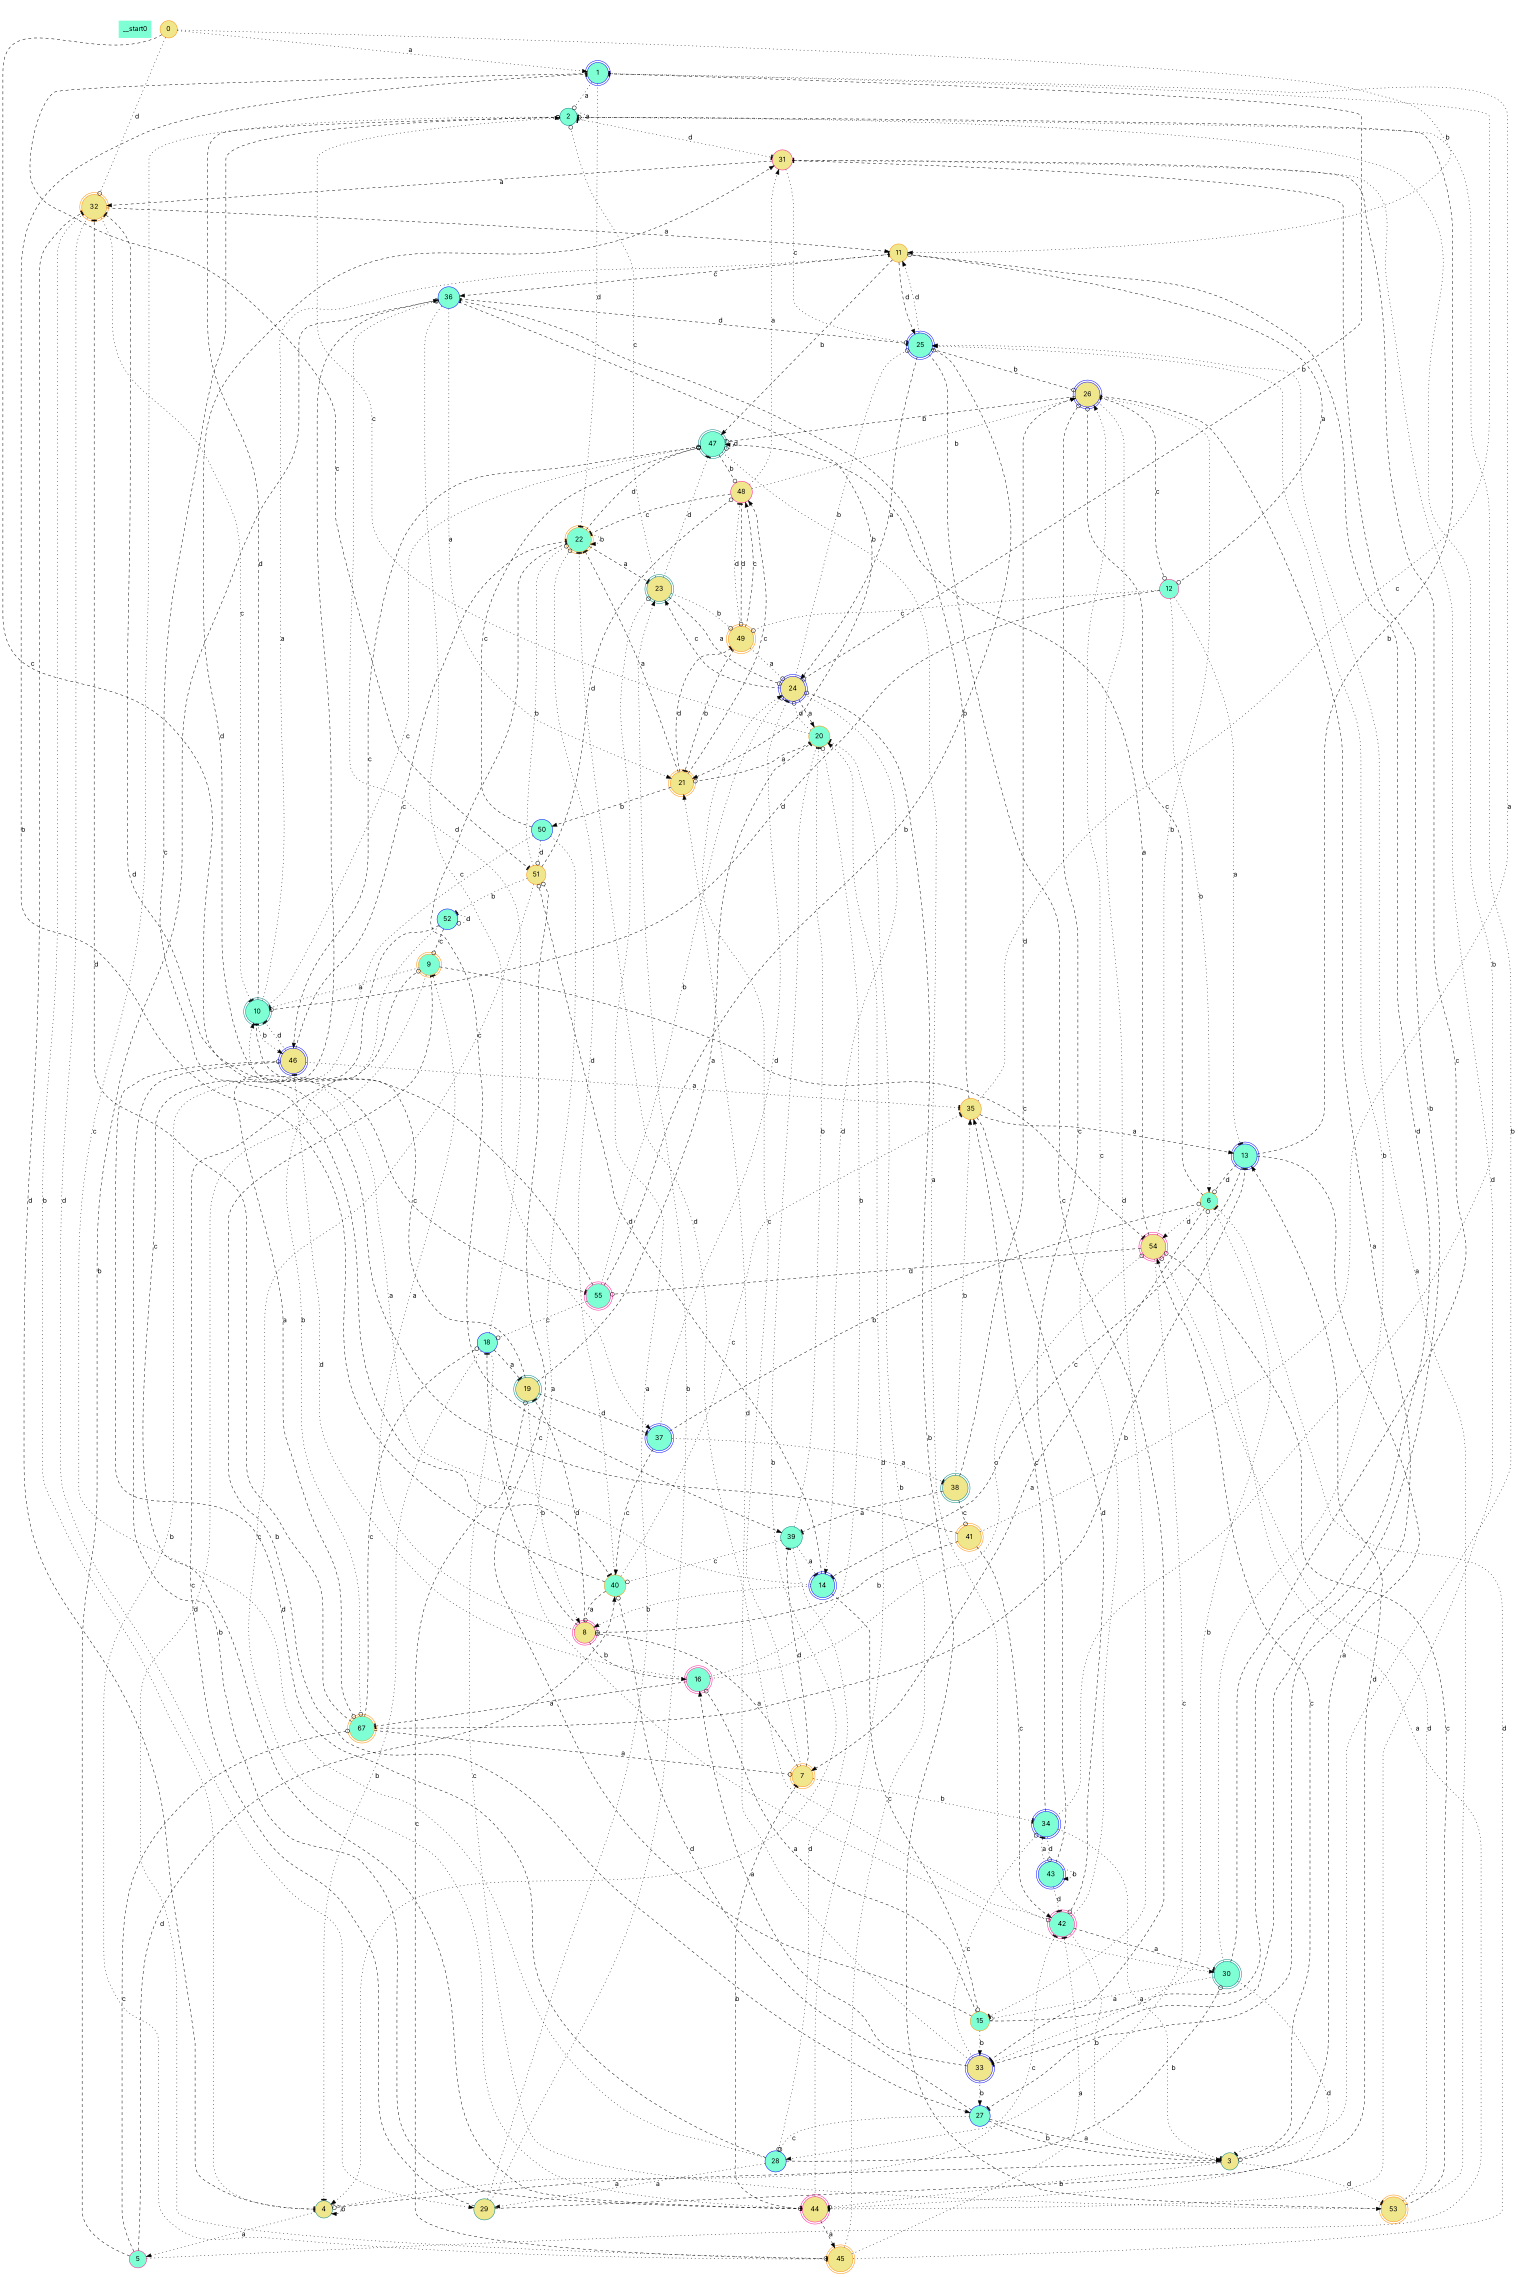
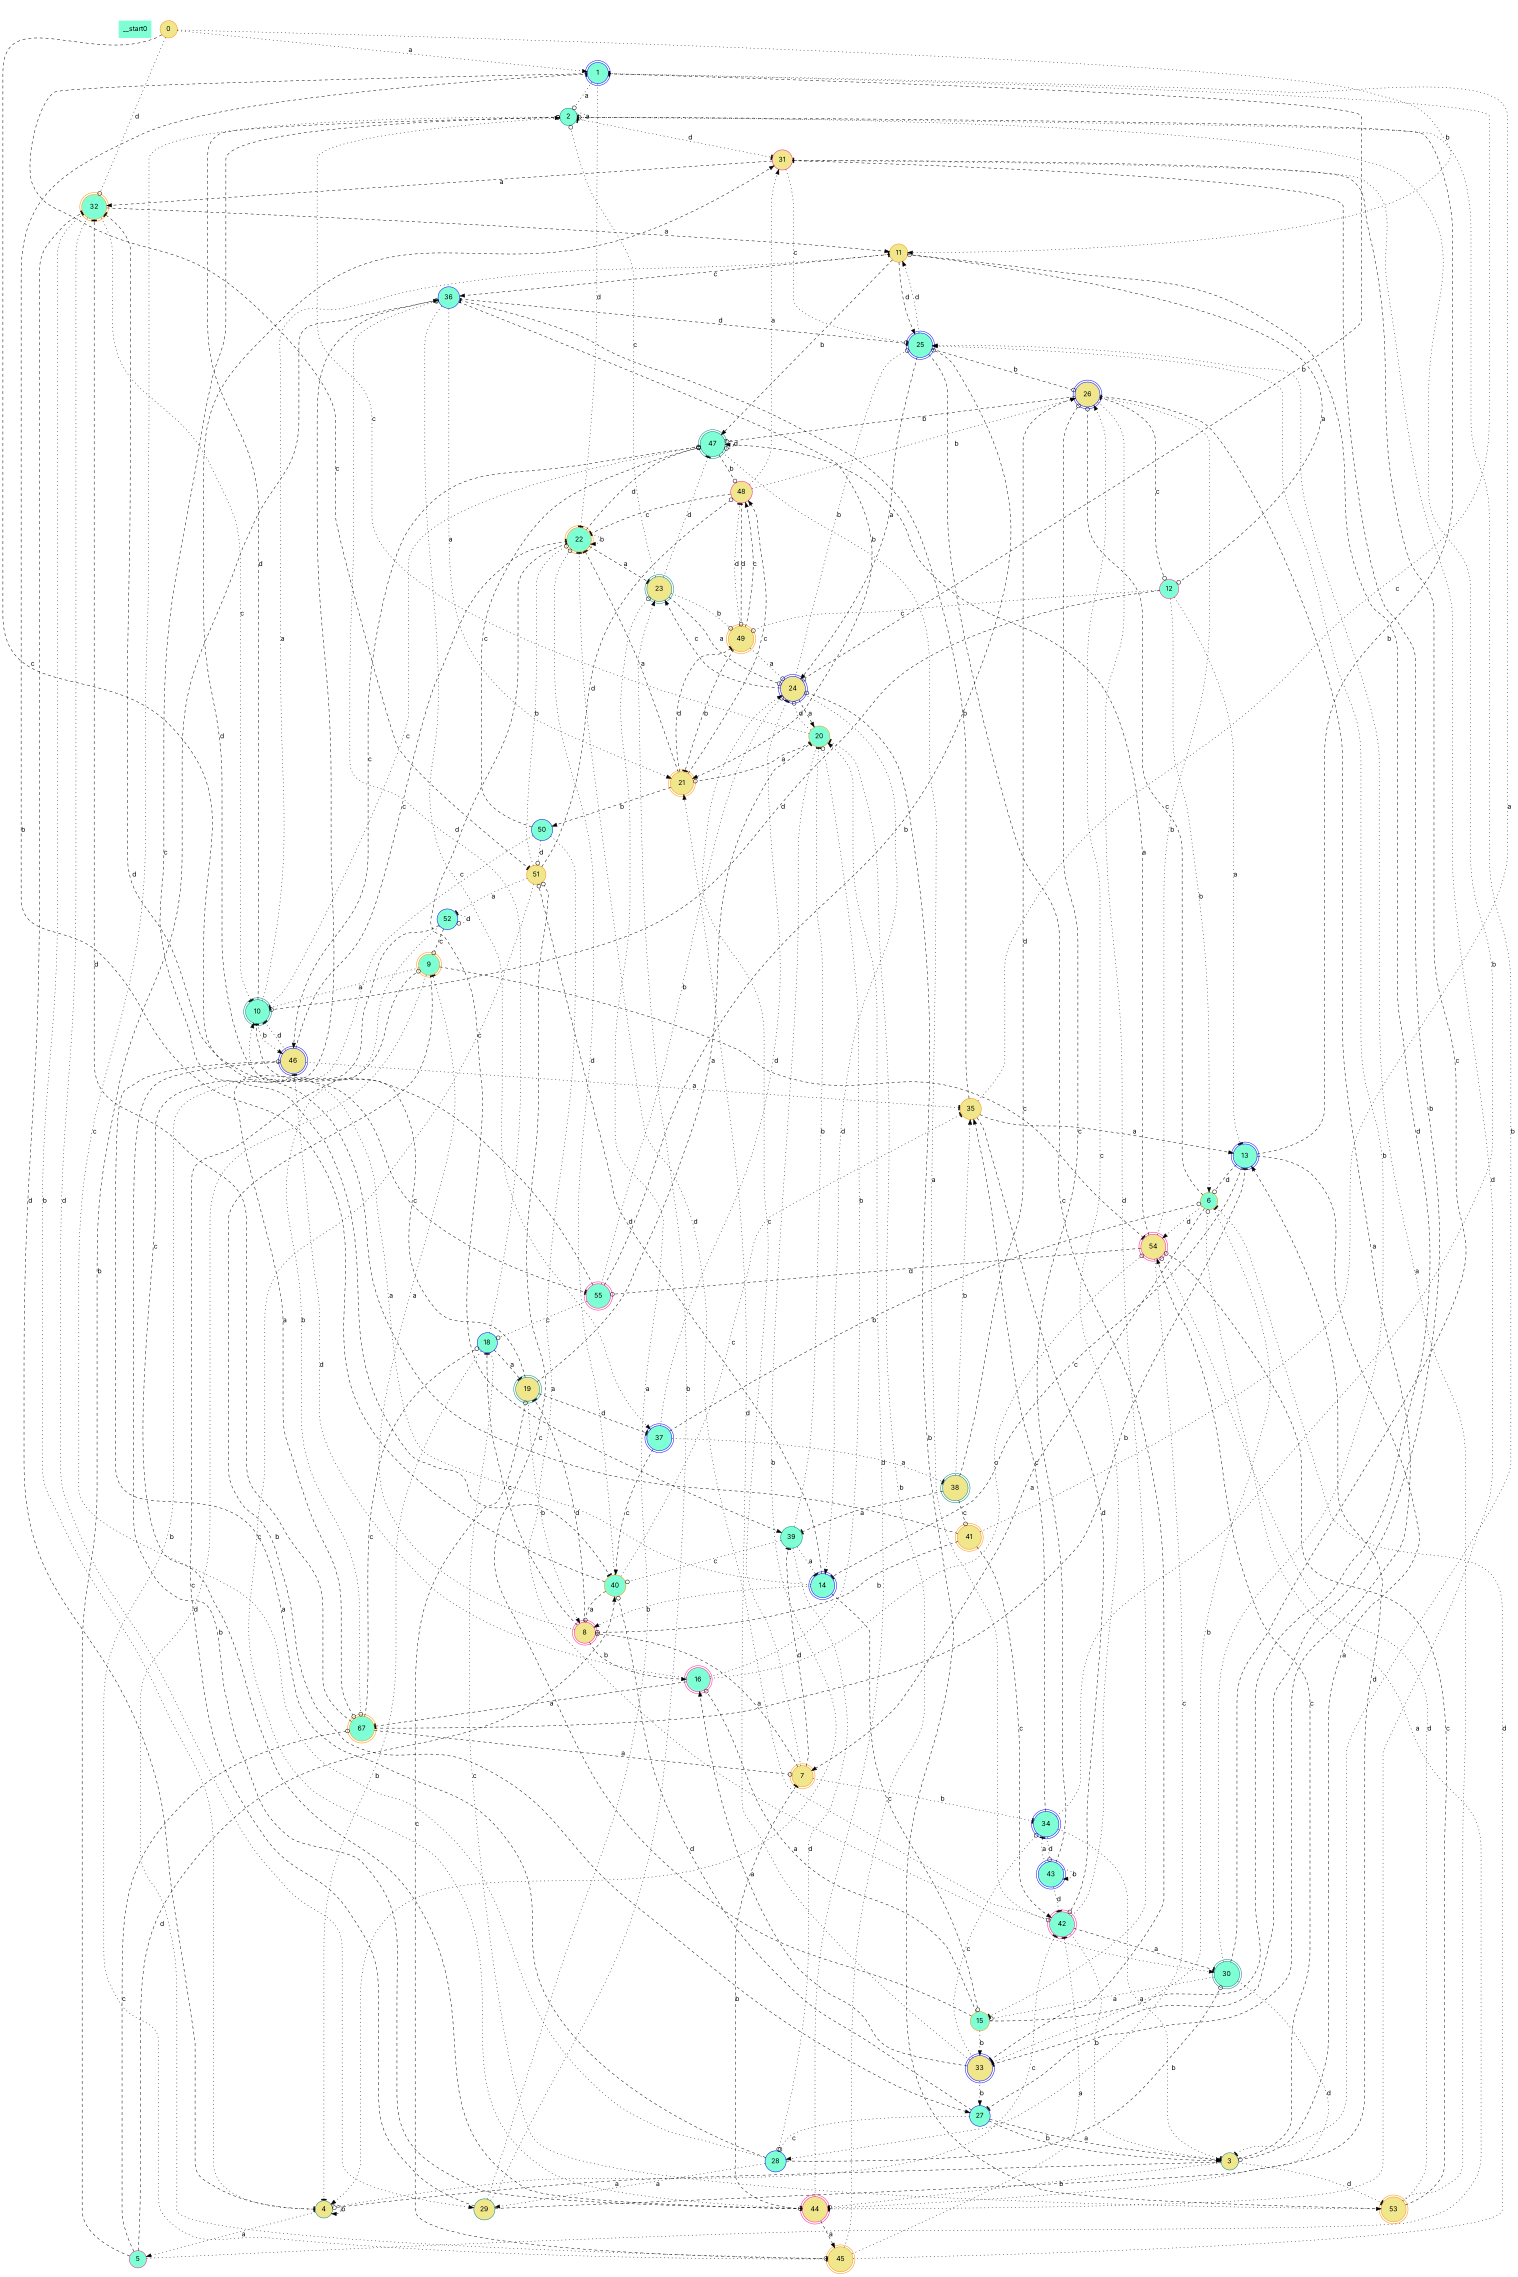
node "32": fillcolor khaki -> aquamarine
edge "51" -> "52": label "b" -> "a"
edge "28" -> "46": label "d" -> "a"
